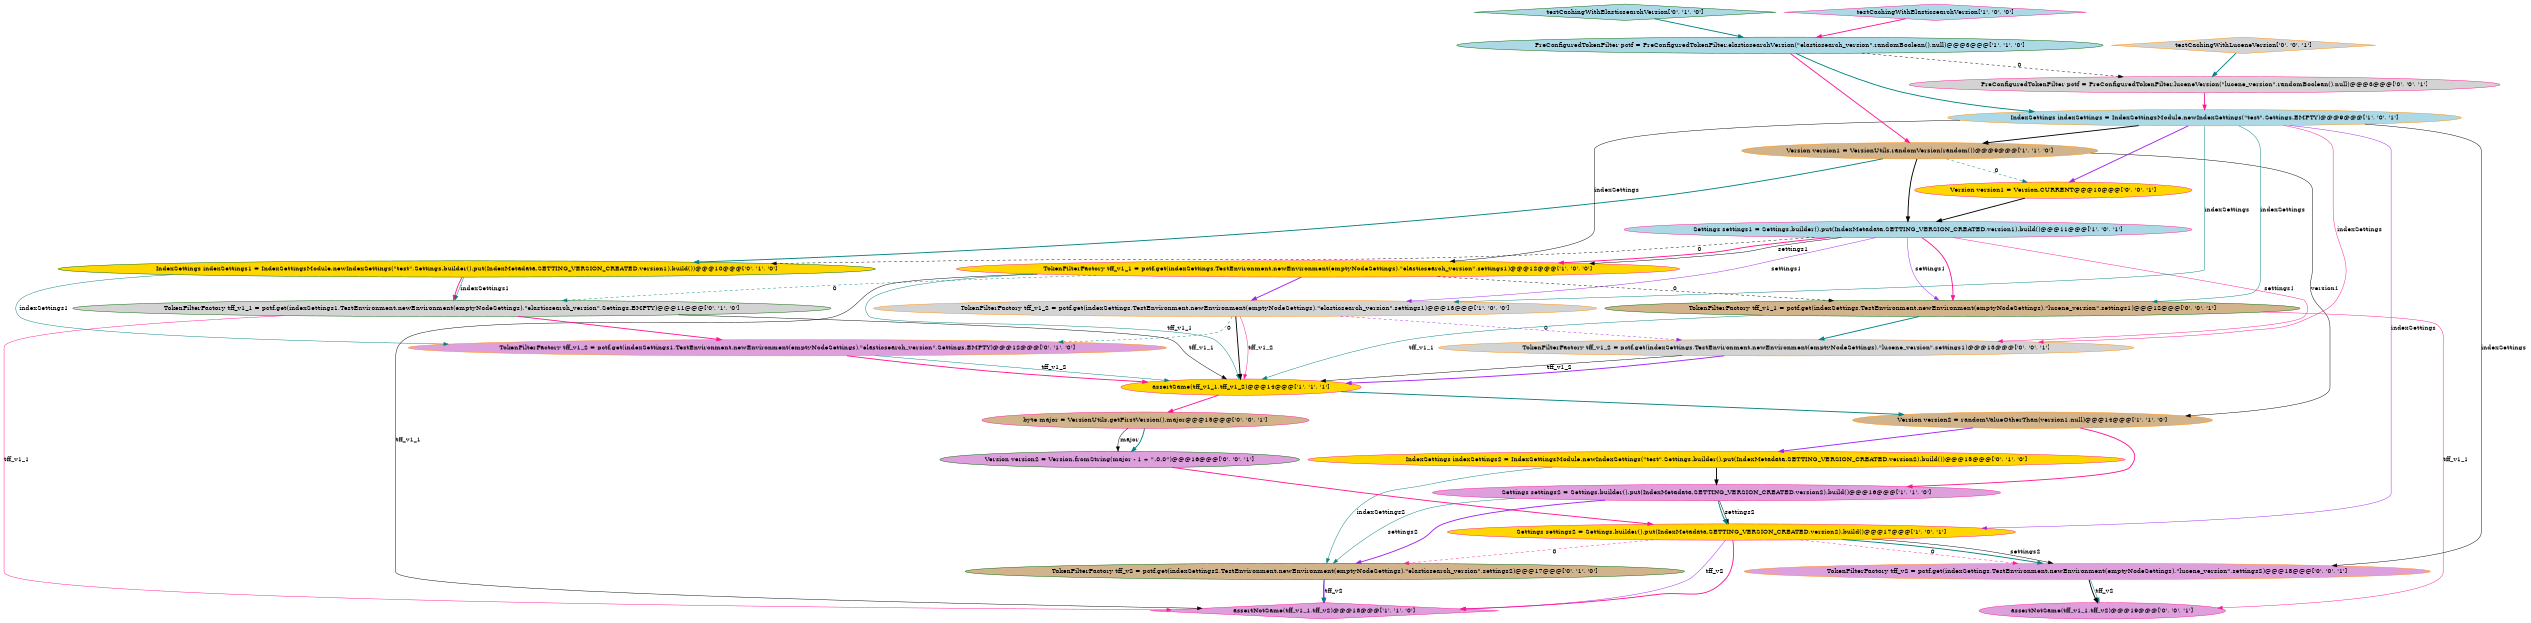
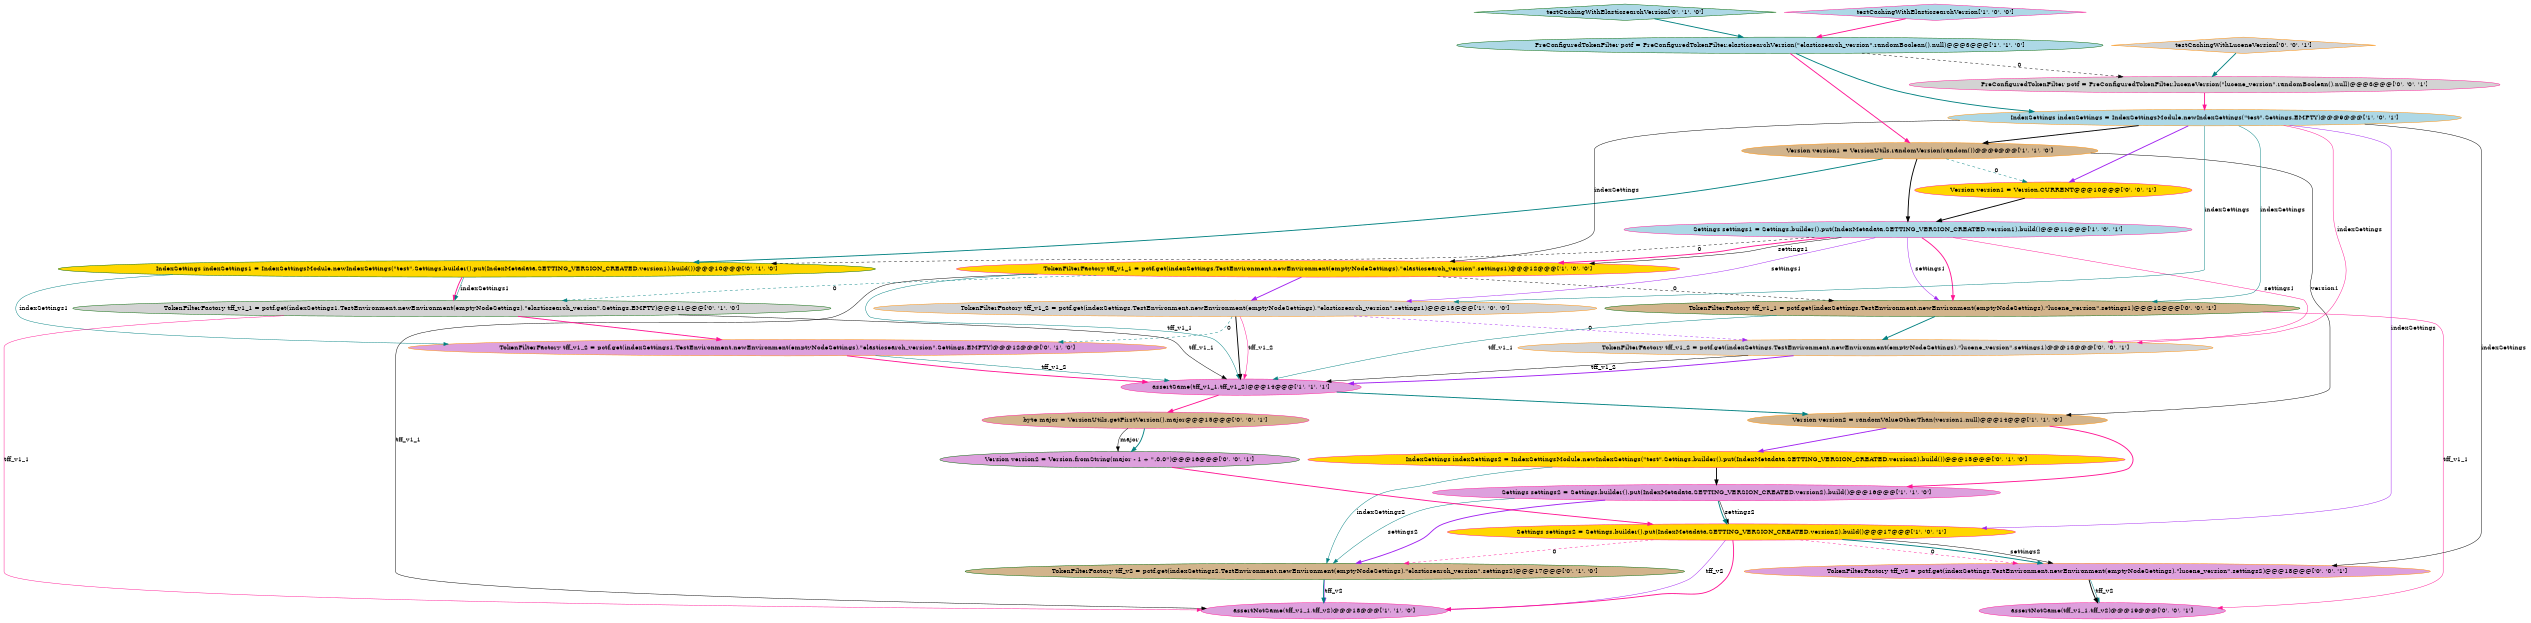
node "assertSame(tff_v1_1,tff_v1_2)@@@14@@@['1', '1', '1']": fillcolor gold -> plum
node "assertNotSame(tff_v1_1,tff_v2)@@@18@@@['1', '1', '0']": shape diamond -> ellipse
